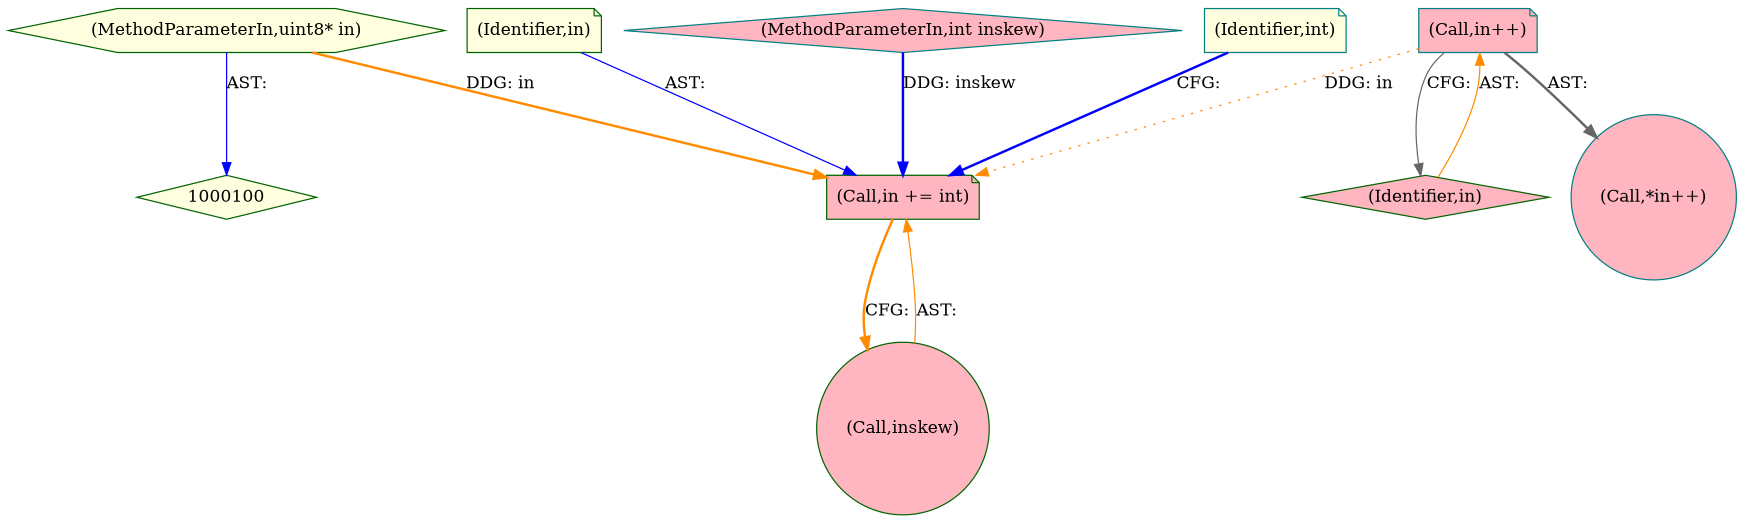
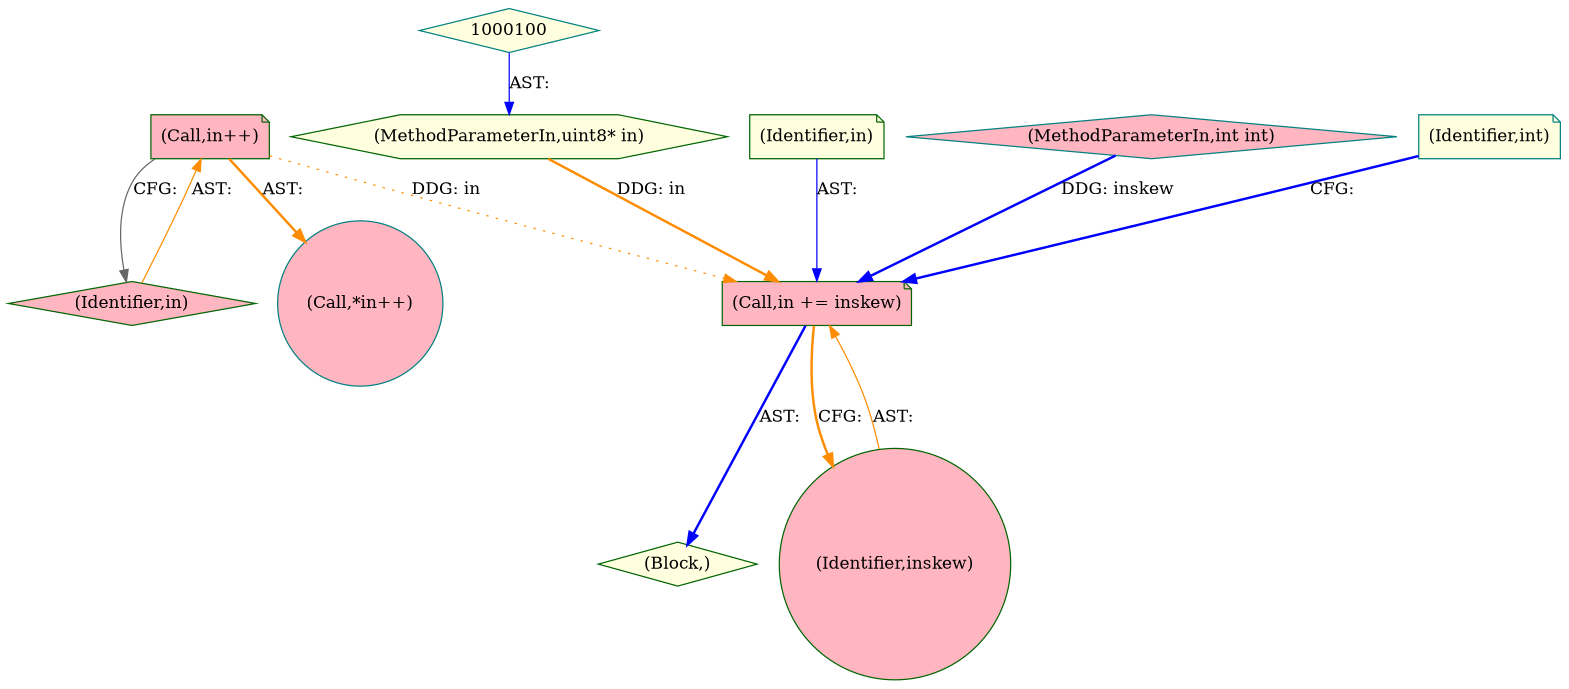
node "(MethodParameterIn,int inskew)": label "(MethodParameterIn,int inskew)" -> "(MethodParameterIn,int int)"
node "(Call,in++)": color teal -> darkgreen
edge "(Call,in++)" -> "(Call,*in++)": color gray40 -> darkorange
edge "(MethodParameterIn,uint8* in)" -> "1000100": reversed
node "1000100": color darkgreen -> teal
node "(Call,in += int)": label "(Call,in += int)" -> "(Call,in += inskew)"
node "(Call,inskew)": label "(Call,inskew)" -> "(Identifier,inskew)"
node "(Block,)": added
